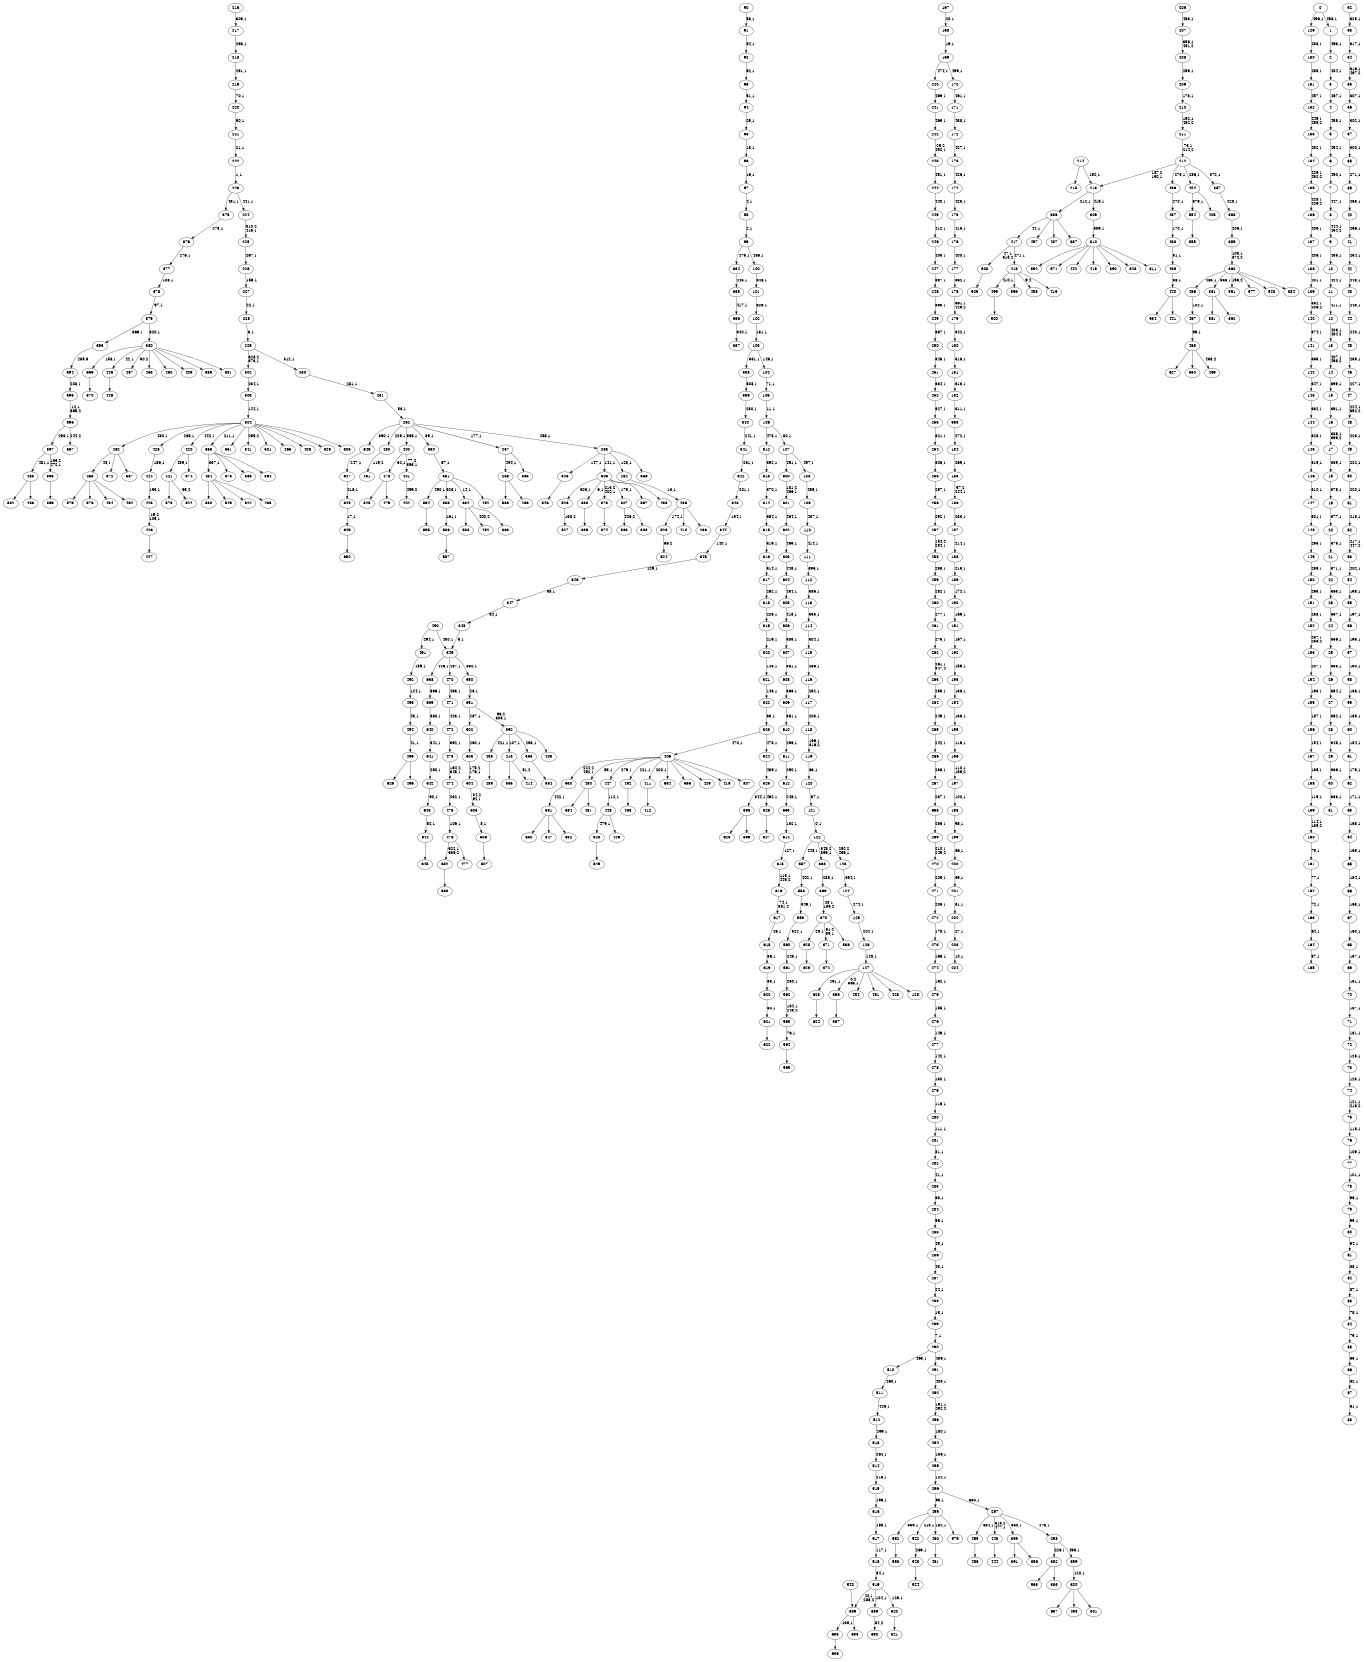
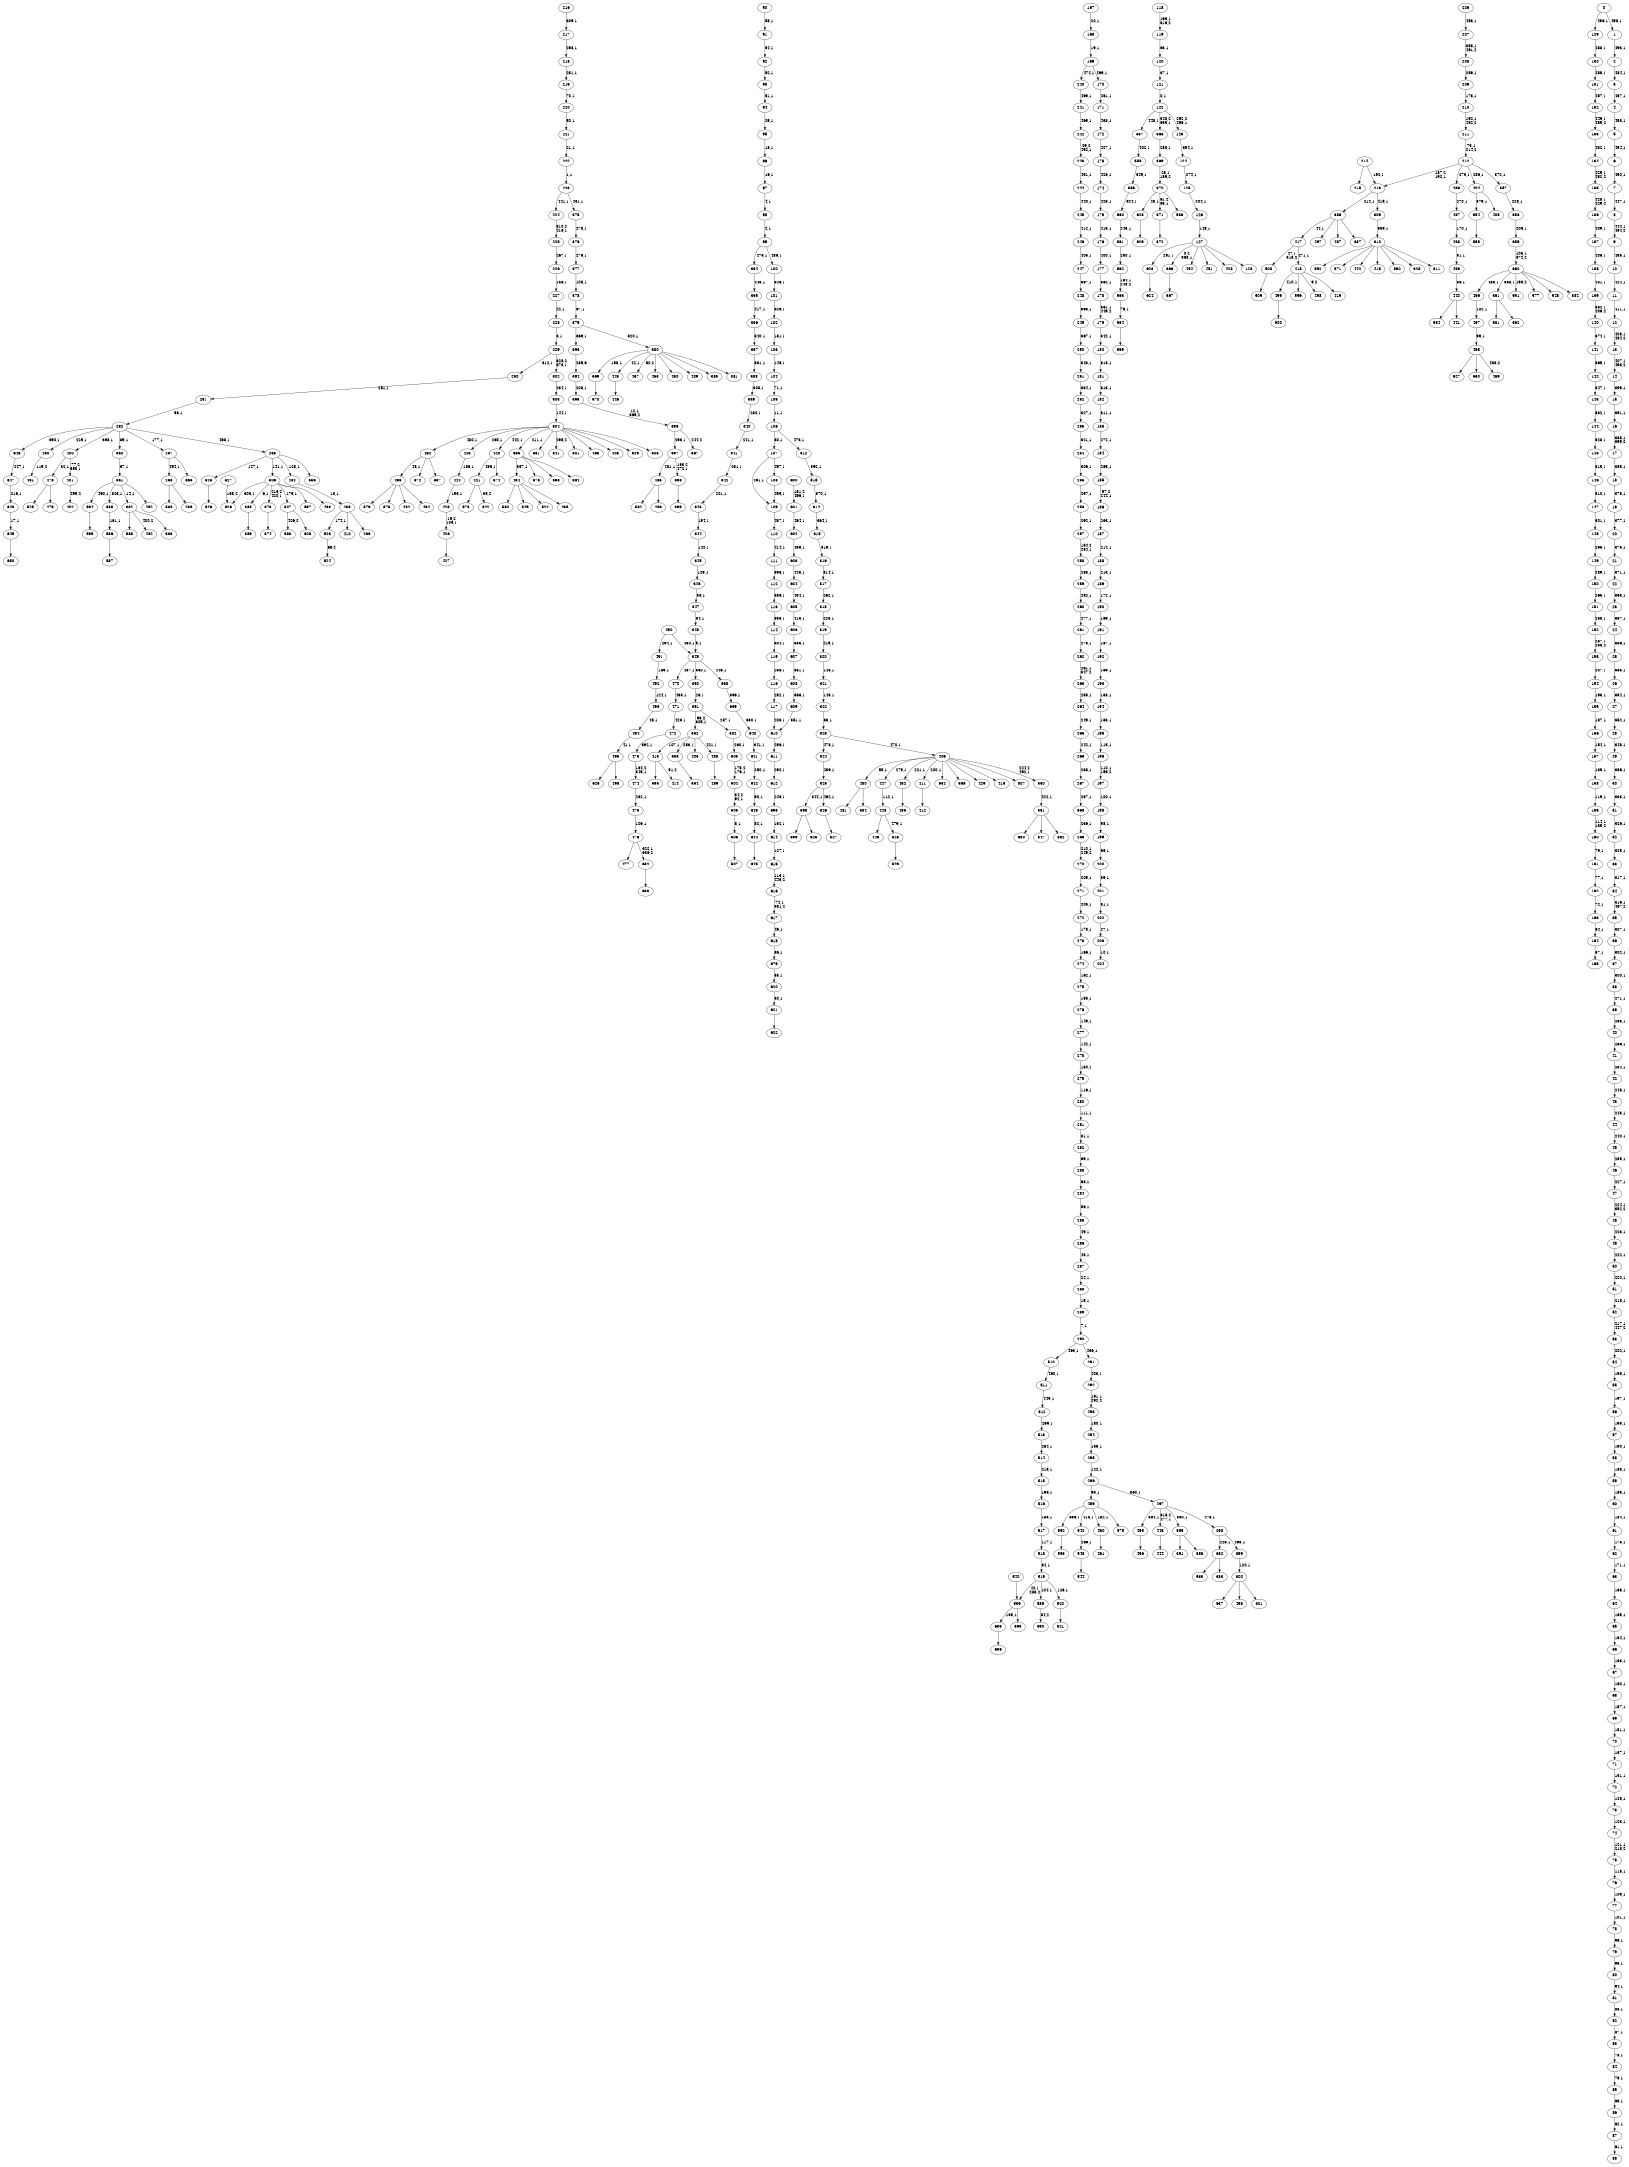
edge "103" -> "338": now "337" -> "338"
node "983": label "983" -> "183"
edge "107" -> "600": now "107" -> "109"
edge "526" -> "527": reversed
edge "117" -> "118": now "117" -> "610"
edge "31" -> "32": added, label "326,1"
node "619": label "619" -> "679"
edge "282" -> "283": label "41,1" -> "69,1"
